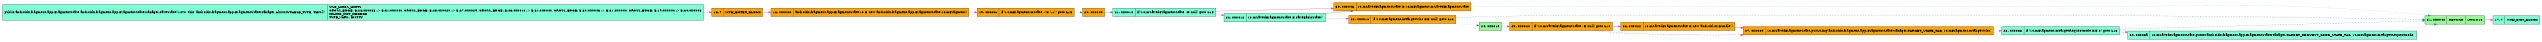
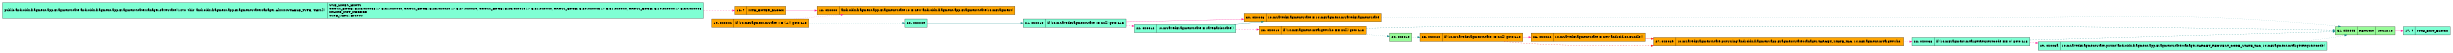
edge "18: 0x0000" -> "19: 0x000c": reversed
node "20: 0x000e": fillcolor orange -> aquamarine
